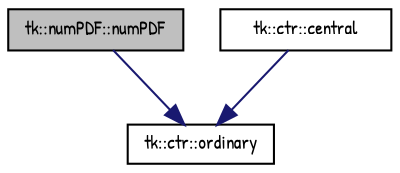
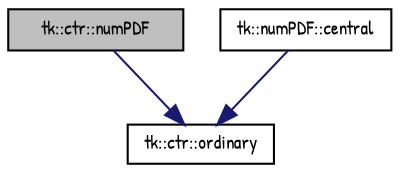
node "tk::numPDF::numPDF": label "tk::numPDF::numPDF" -> "tk::ctr::numPDF"
node "tk::ctr::central": label "tk::ctr::central" -> "tk::numPDF::central"
